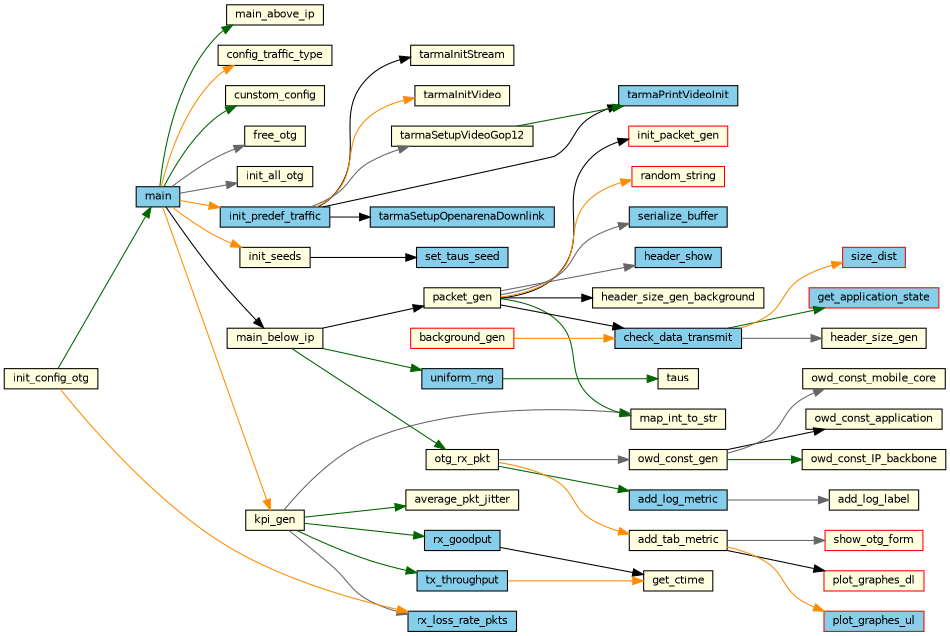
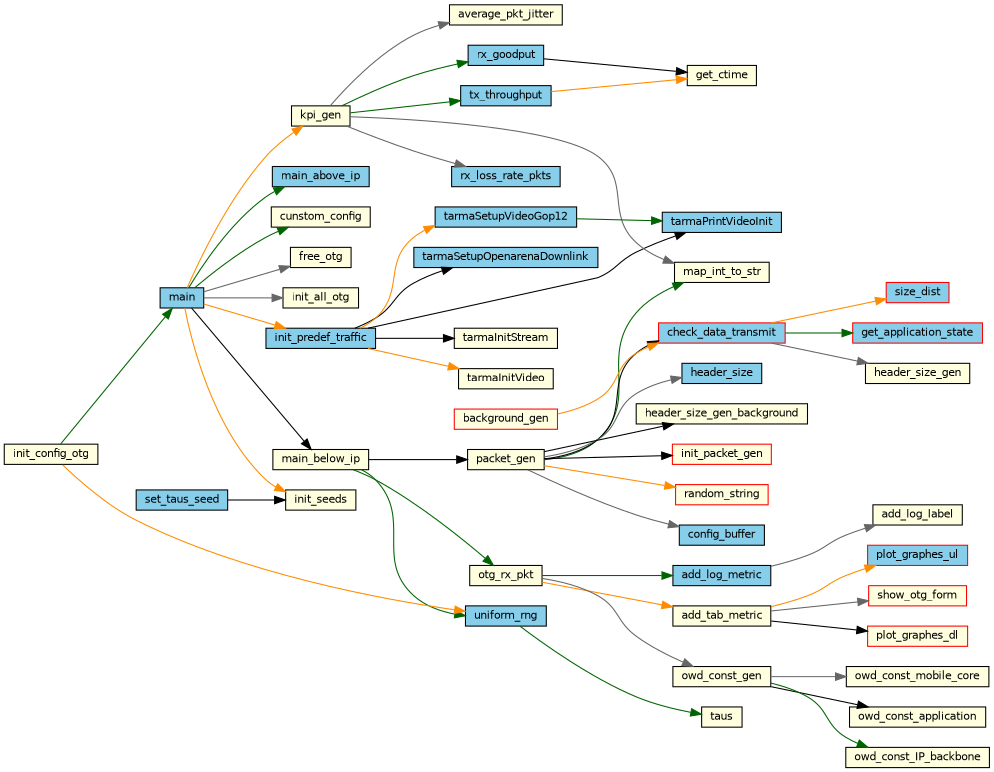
node "main_above_ip": fillcolor lightyellow -> skyblue
node "config_traffic_type": removed
node "tarmaSetupVideoGop12": fillcolor lightyellow -> skyblue
edge "init_predef_traffic" -> "tarmaSetupVideoGop12": color gray40 -> darkorange
node "serialize_buffer": label "serialize_buffer" -> "config_buffer"
edge "init_seeds" -> "set_taus_seed": reversed
node "header_show": label "header_show" -> "header_size"
node "check_data_transmit": color black -> red
edge "kpi_gen" -> "average_pkt_jitter": color darkgreen -> gray40
edge "init_config_otg" -> "rx_loss_rate_pkts": now "init_config_otg" -> "uniform_rng"
